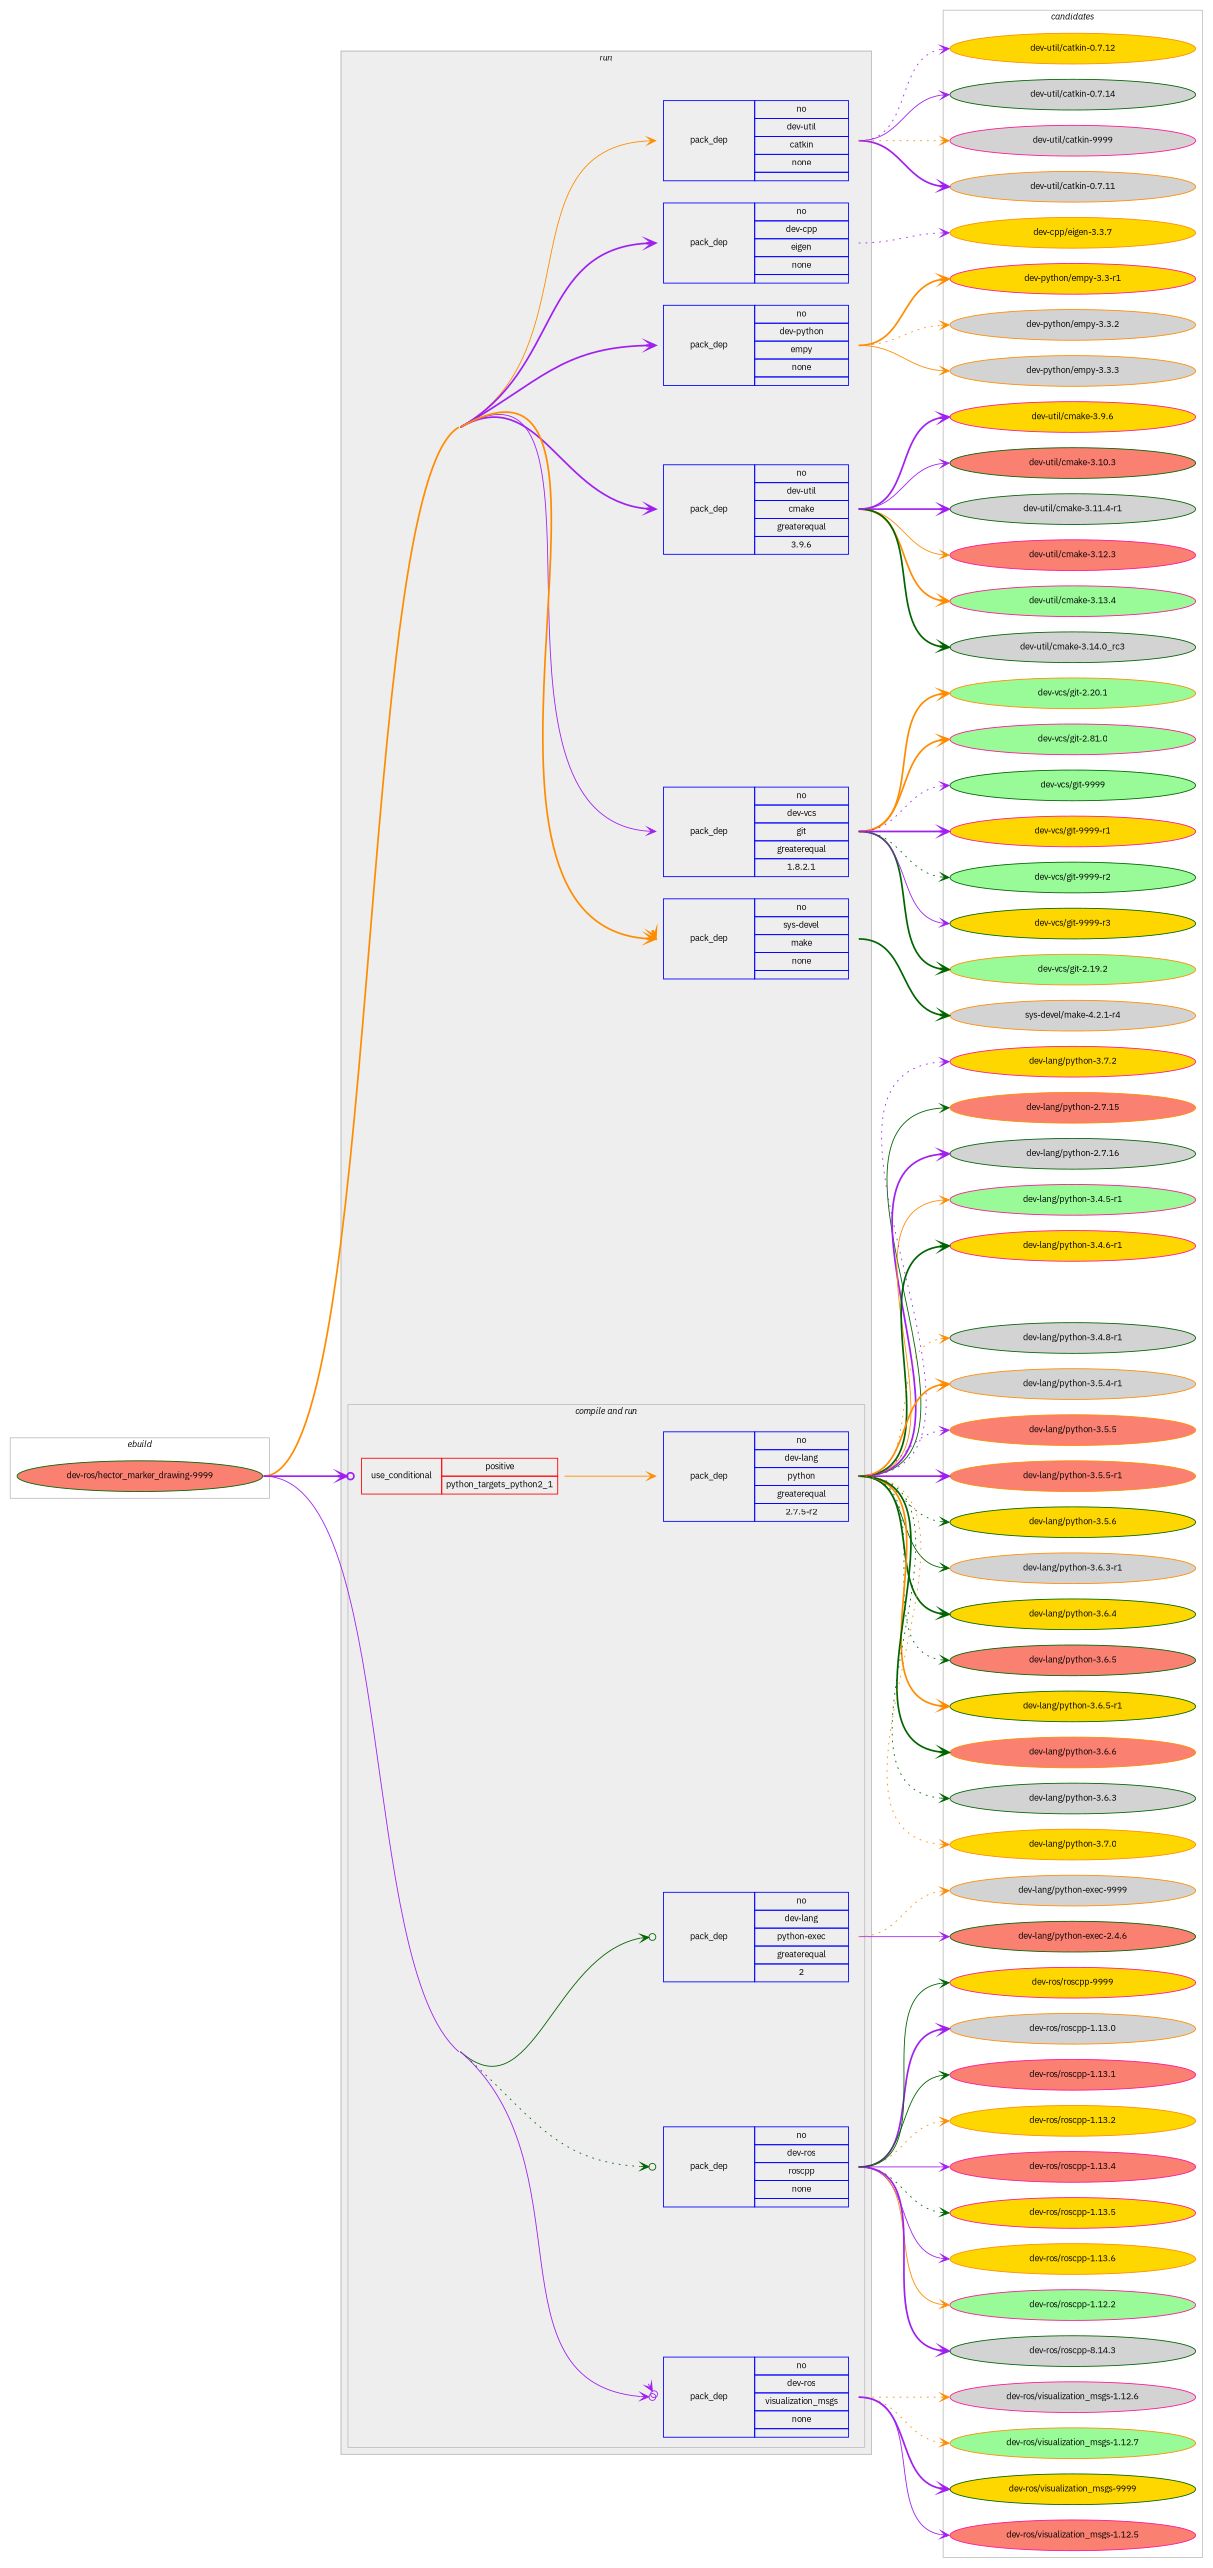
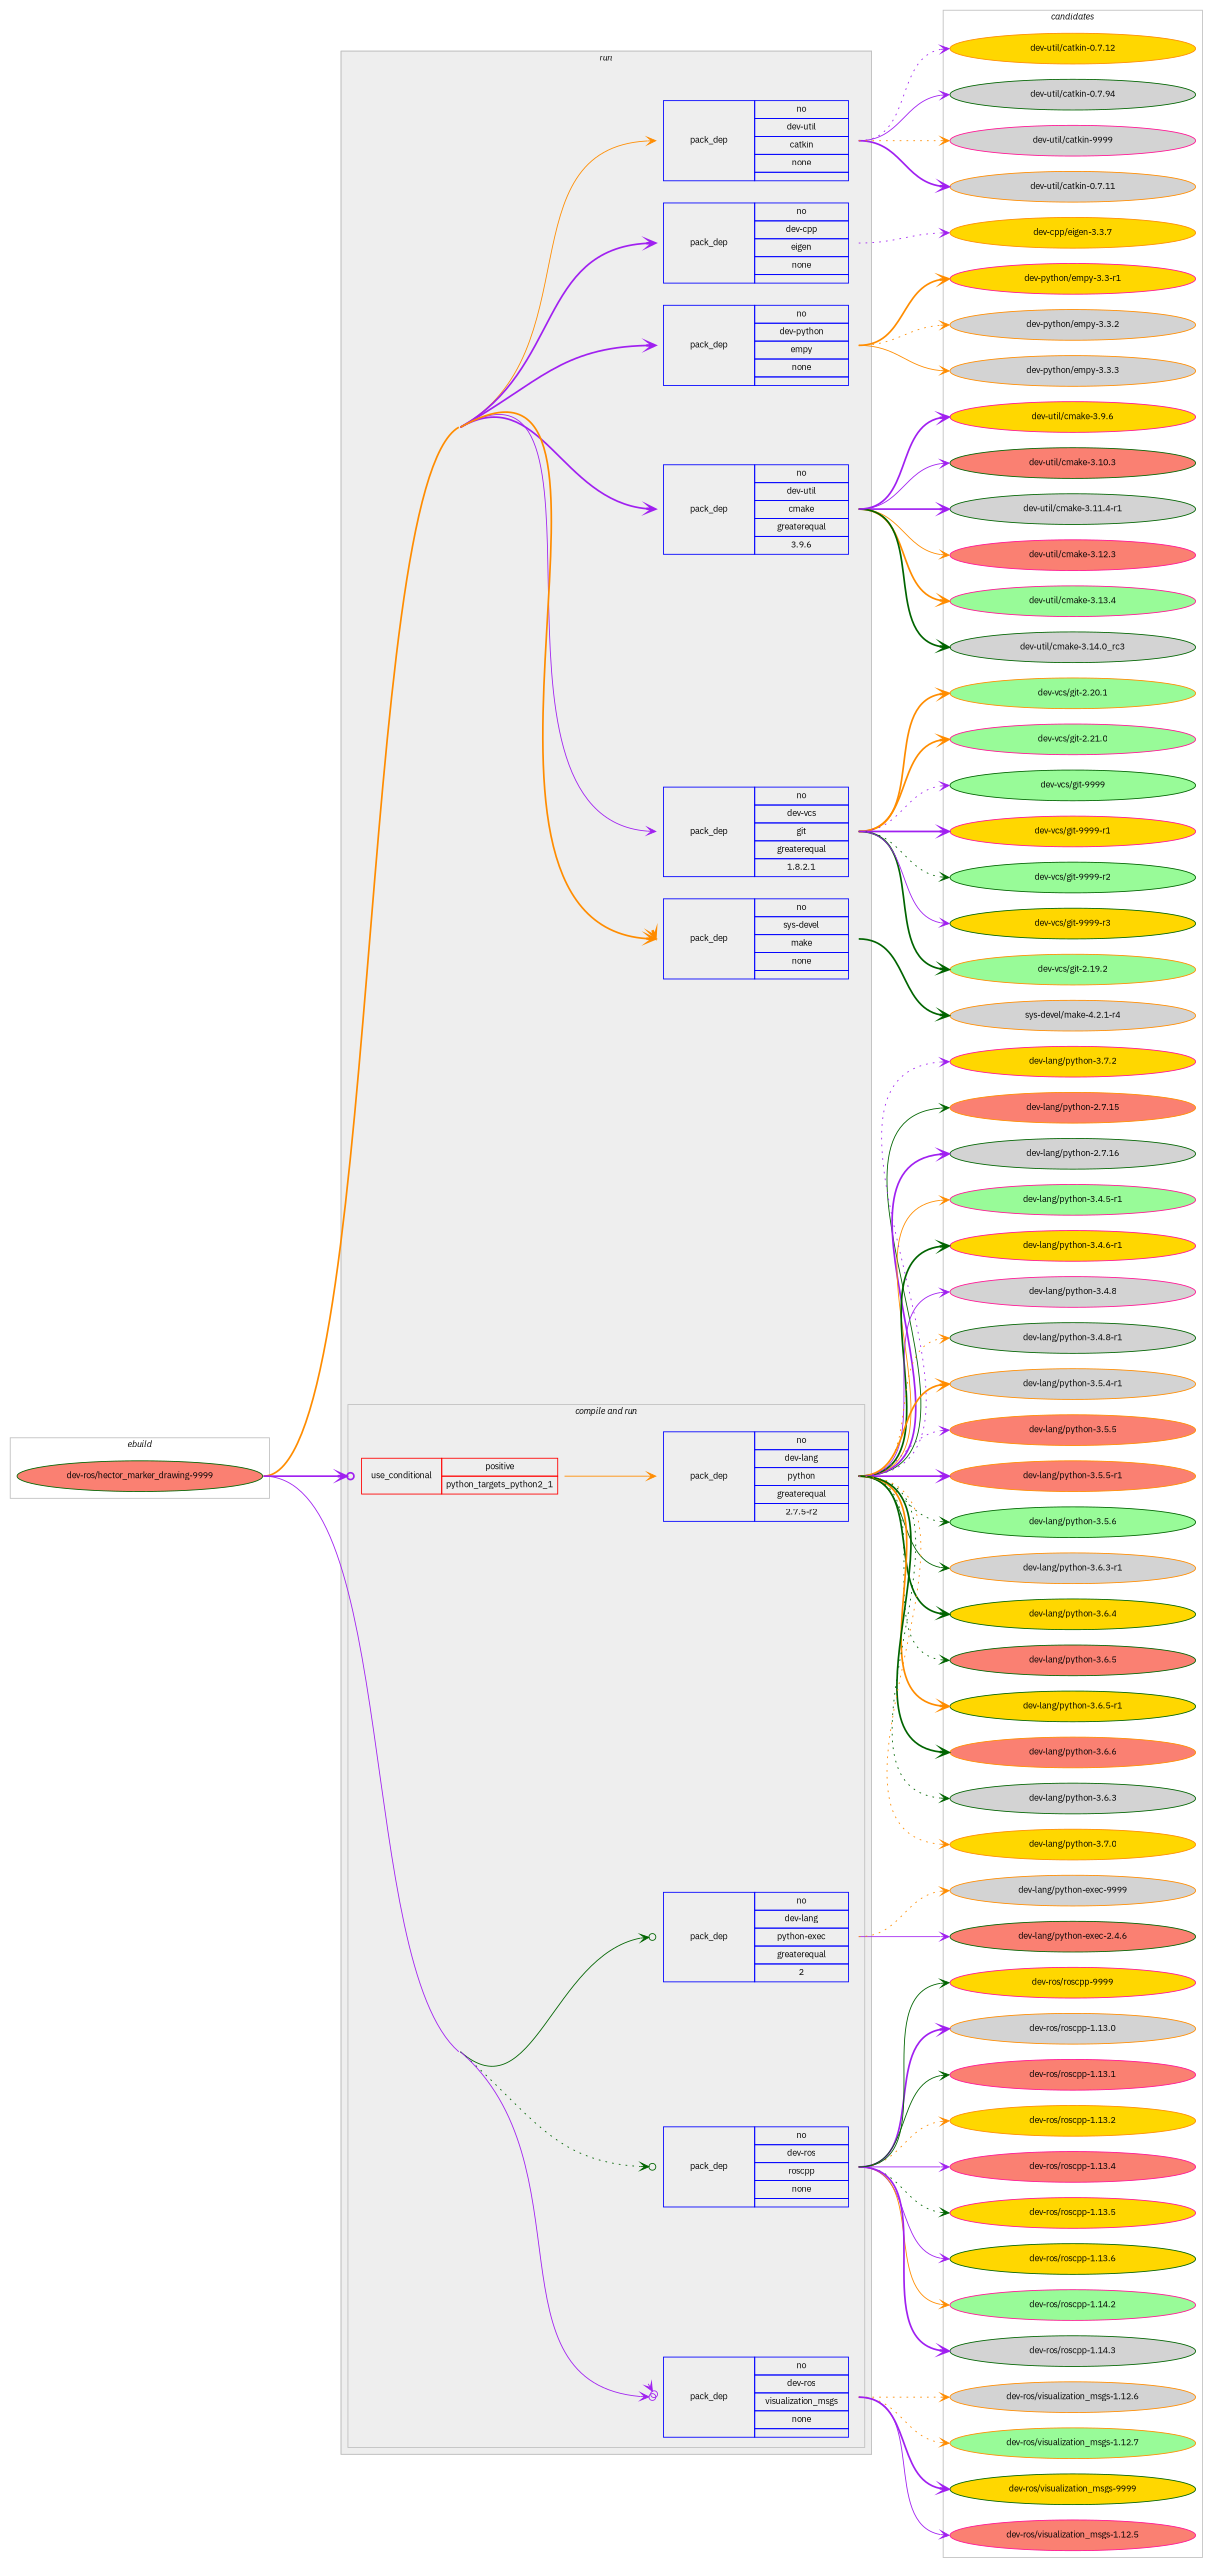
node "dev-util/catkin-0.7.14": label "dev-util/catkin-0.7.14" -> "dev-util/catkin-0.7.94"
node "dev-vcs/git-2.81.0": label "dev-vcs/git-2.81.0" -> "dev-vcs/git-2.21.0"
node "dev-lang/python-3.4.8": added
node "dev-lang/python-3.5.6": fillcolor gold -> palegreen
node "dev-ros/roscpp-1.13.6": color darkorange -> darkgreen
node "dev-ros/roscpp-1.12.2": label "dev-ros/roscpp-1.12.2" -> "dev-ros/roscpp-1.14.2"
node "dev-ros/roscpp-8.14.3": label "dev-ros/roscpp-8.14.3" -> "dev-ros/roscpp-1.14.3"
node "dev-ros/visualization_msgs-1.12.6": color deeppink -> darkorange
